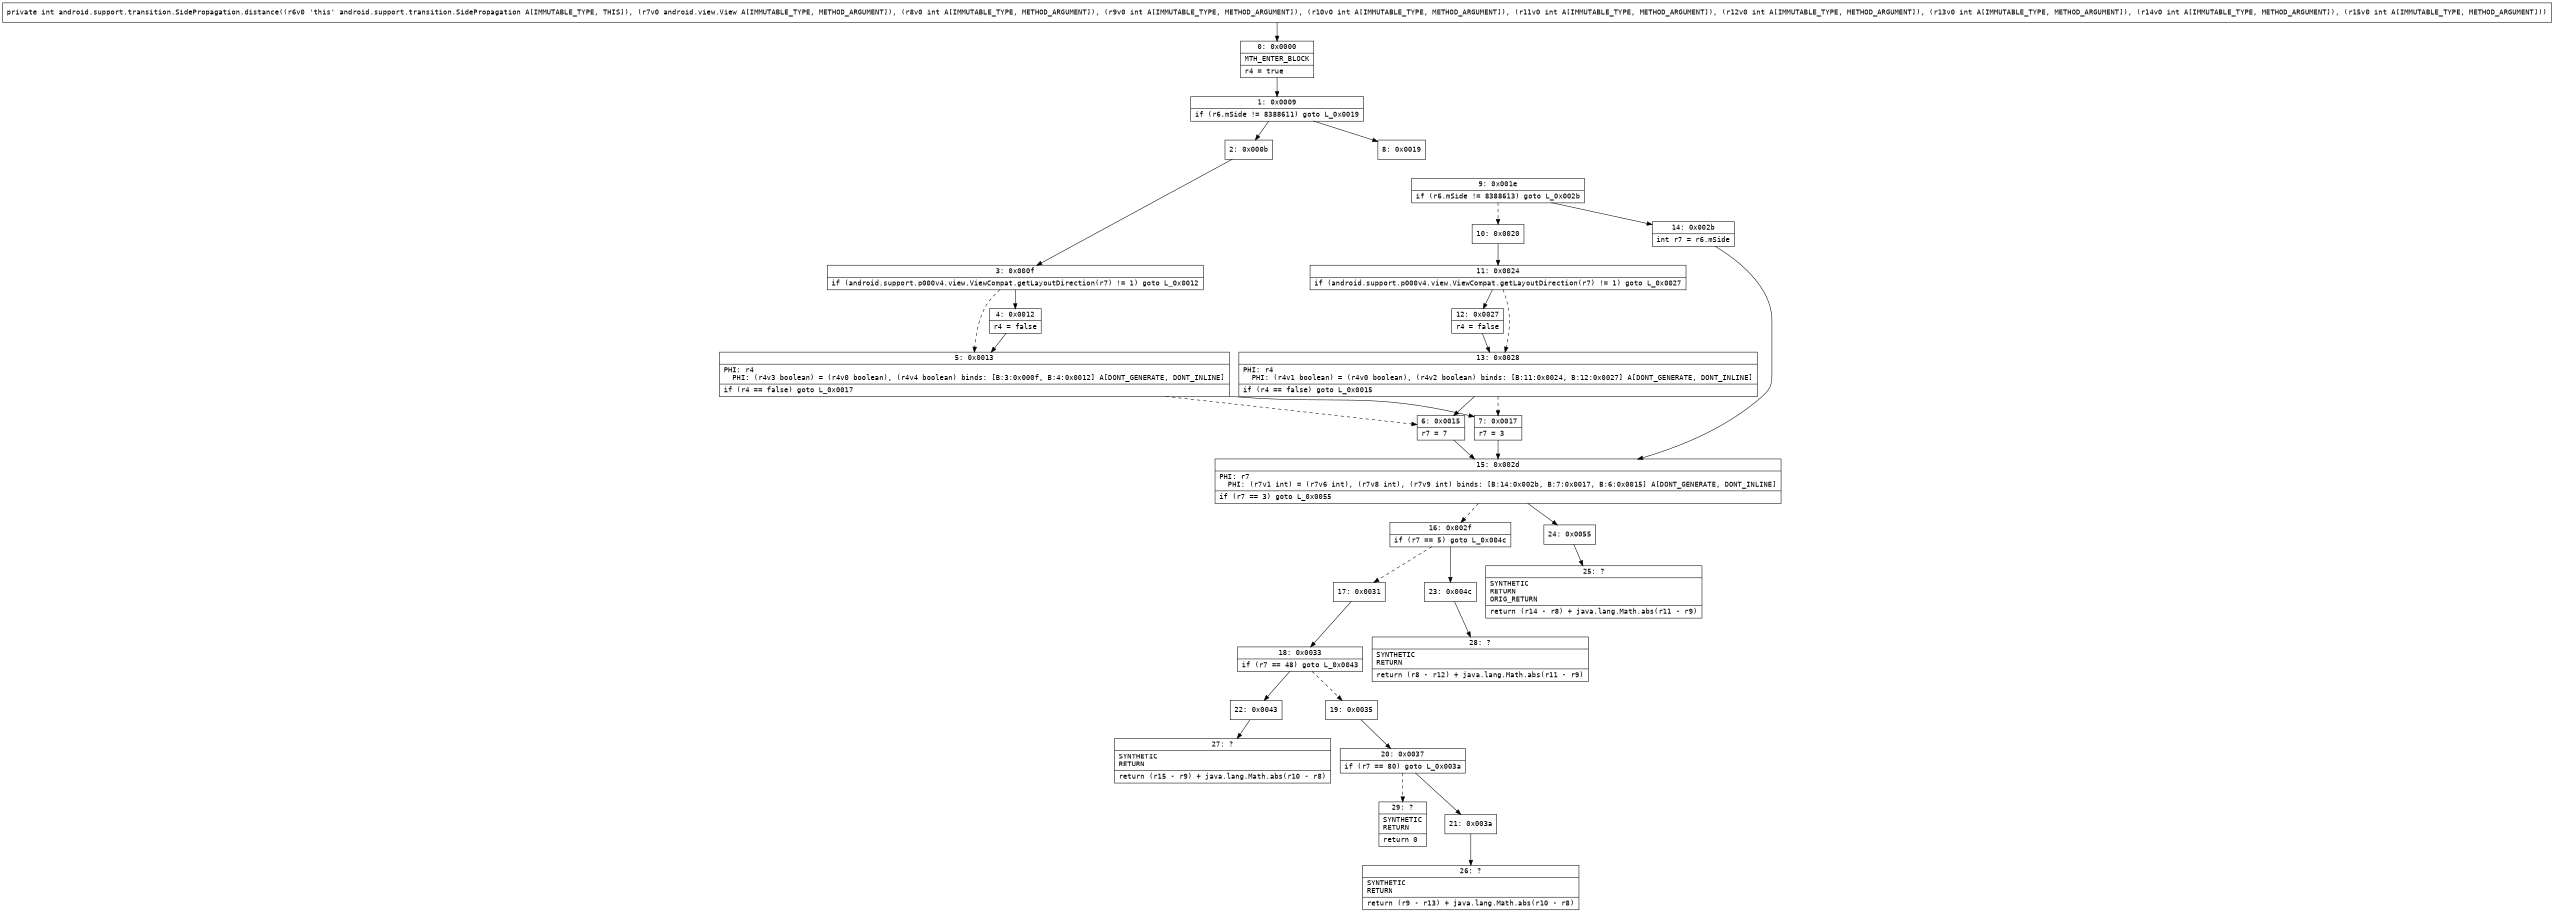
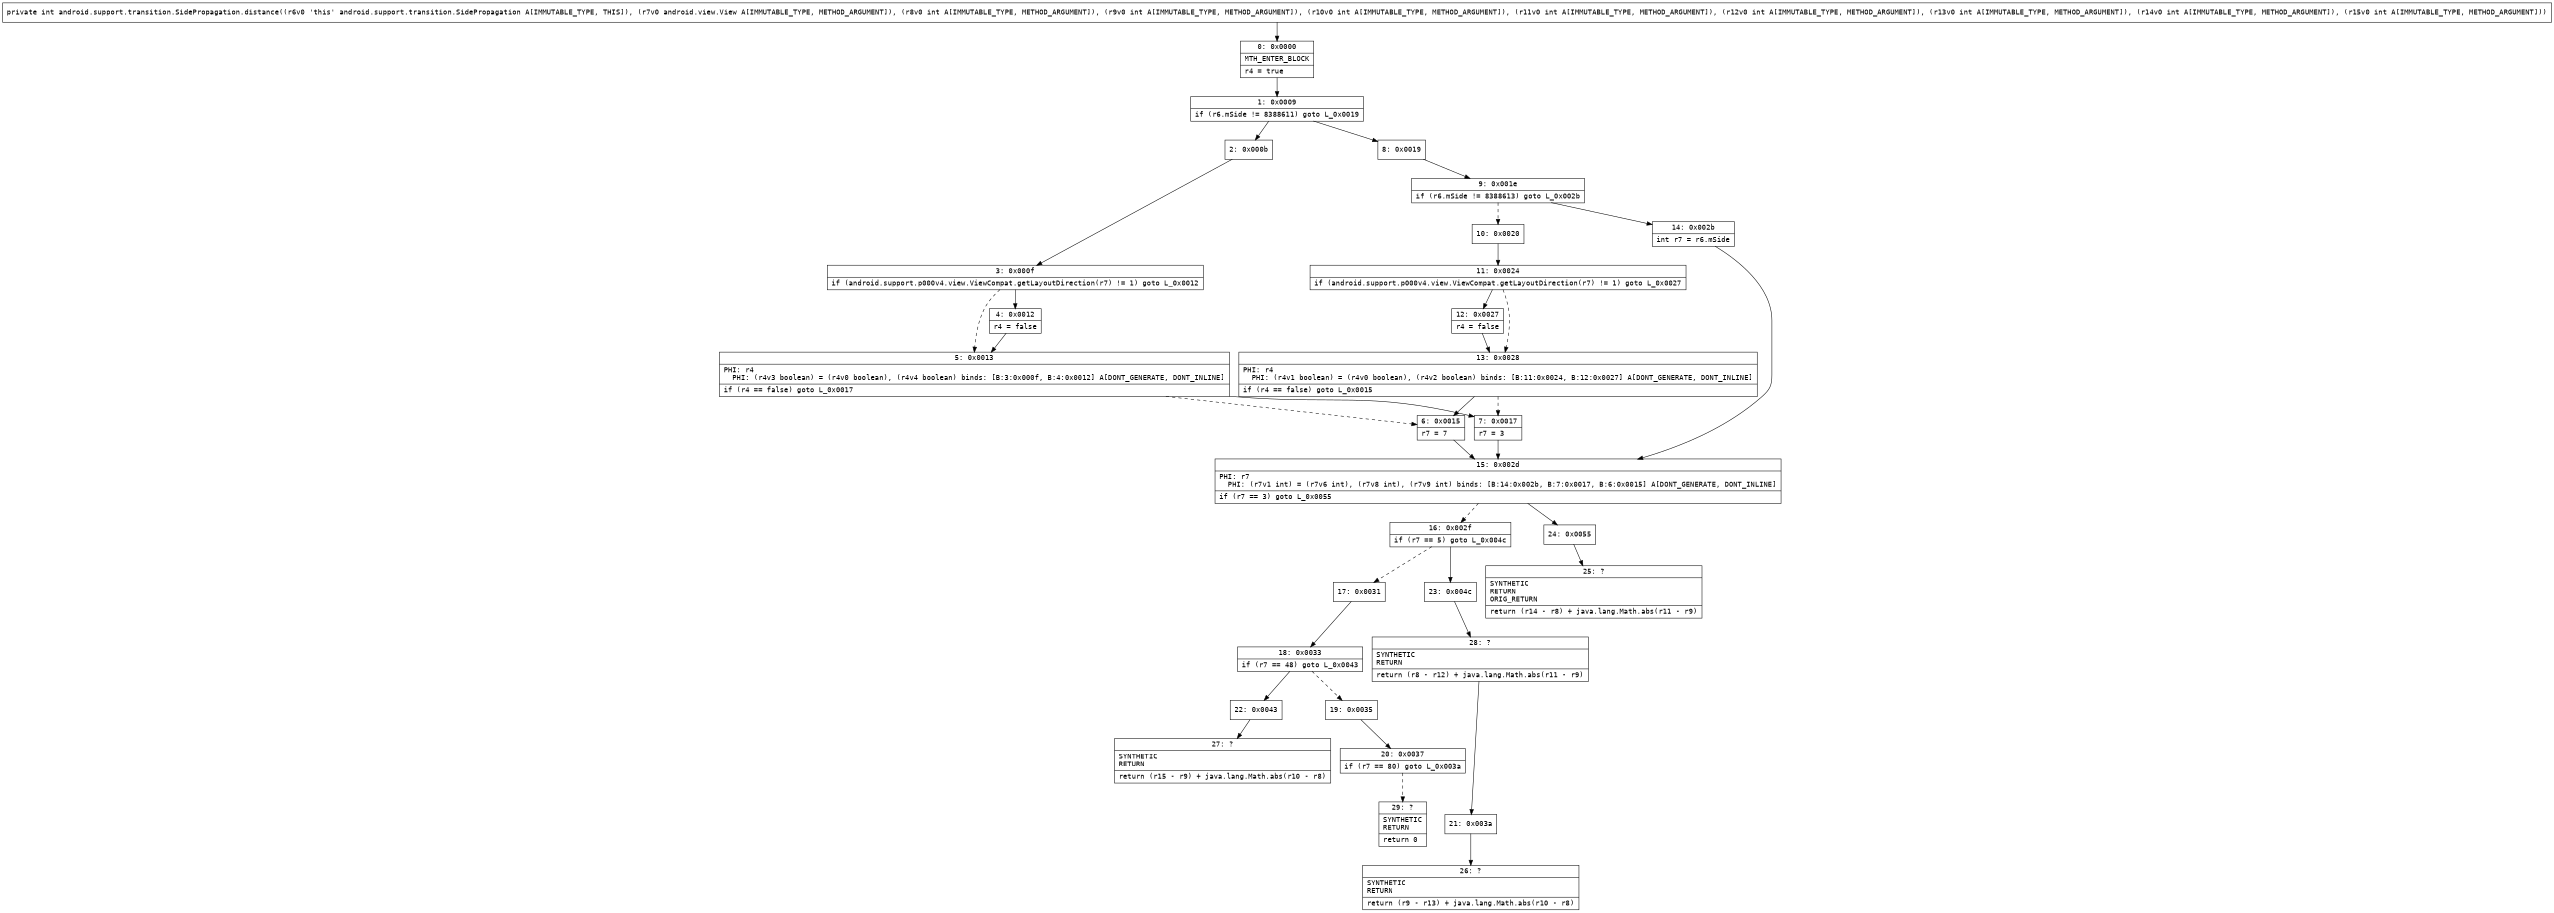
edge "8: 0x0019" -> "9: 0x001e": added
edge "20: 0x0037" -> "21: 0x003a": now "28: ?" -> "21: 0x003a"
